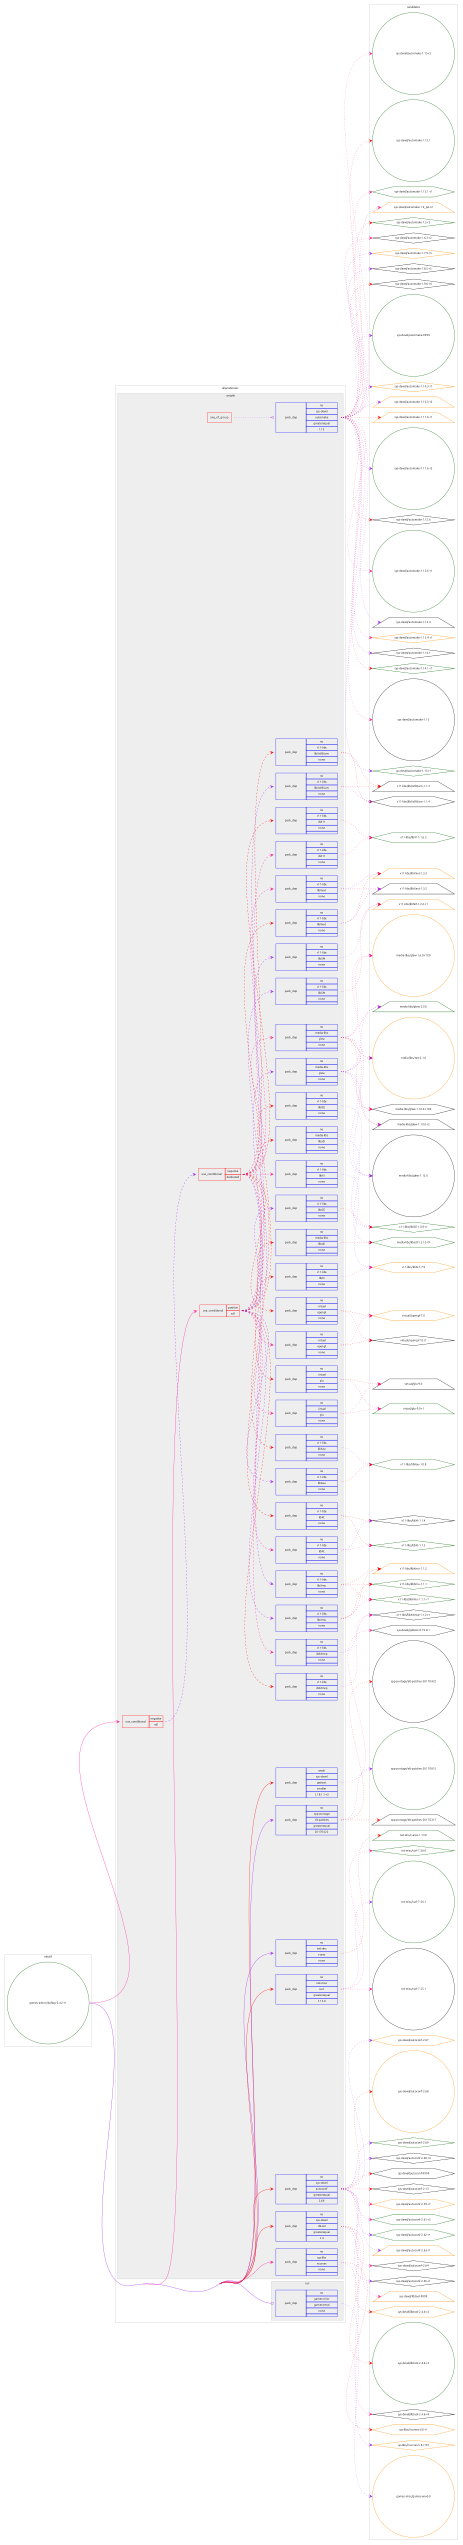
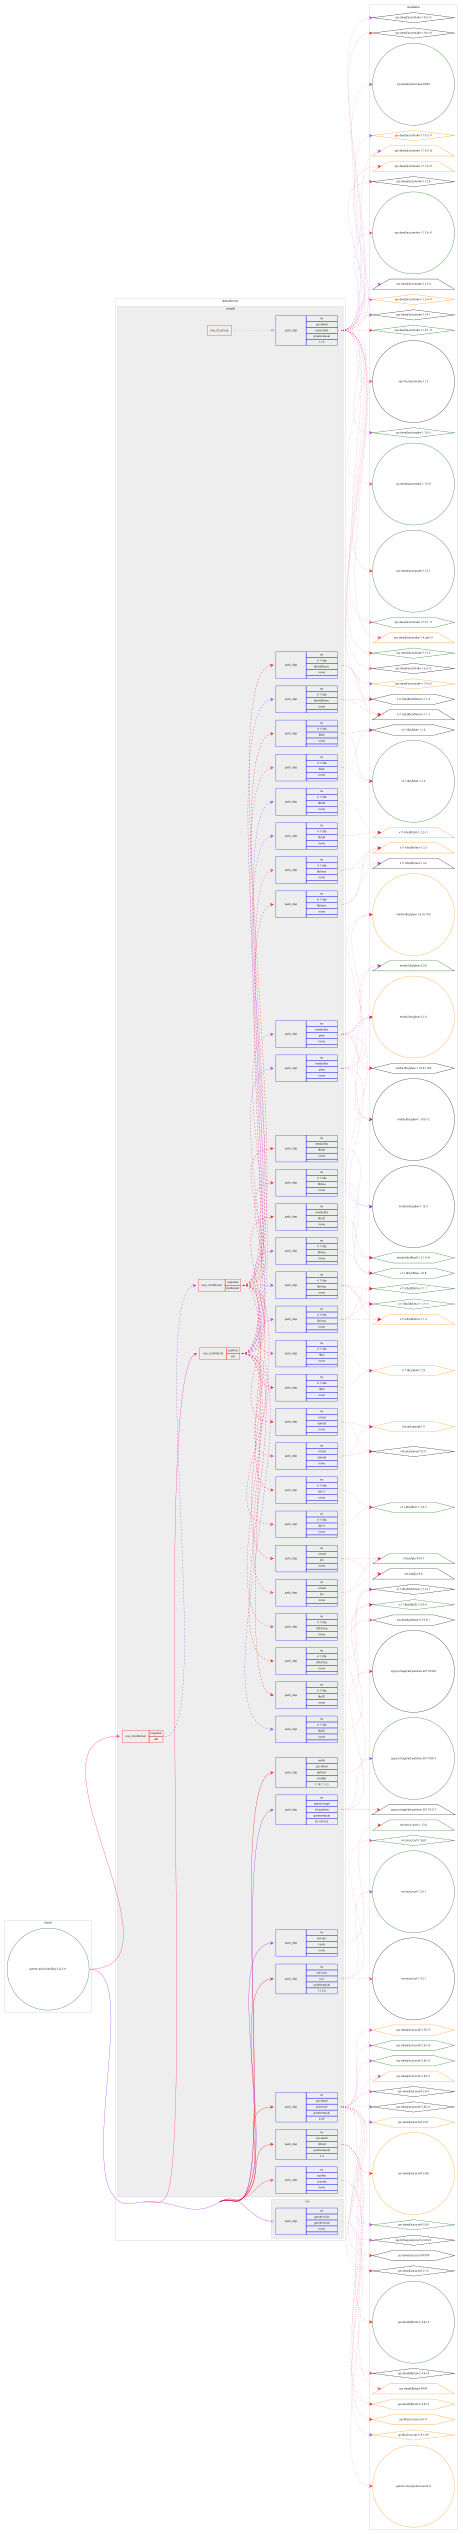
node "sys-devel/automake-1.11.6-r2": removed
node "sys-devel/automake-1.15": label "sys-devel/automake-1.15" -> "sys-dns/automake-1.15"
node "media-libs/net-2.1.0": label "media-libs/net-2.1.0" -> "media-libs/glew-2.1.0"
node "media-libs/glew-1.10.0-r2": shape trapezium -> circle
node "x11-libs/libXt-1.1.4": shape diamond -> hexagon
node "x11-libs/libXt-1.1.5": shape diamond -> circle
node "sys-devel/autoconf-2.69-r4": label "sys-devel/autoconf-2.69-r4" -> "sys-bzflag/autoconf-2.69-r4"
